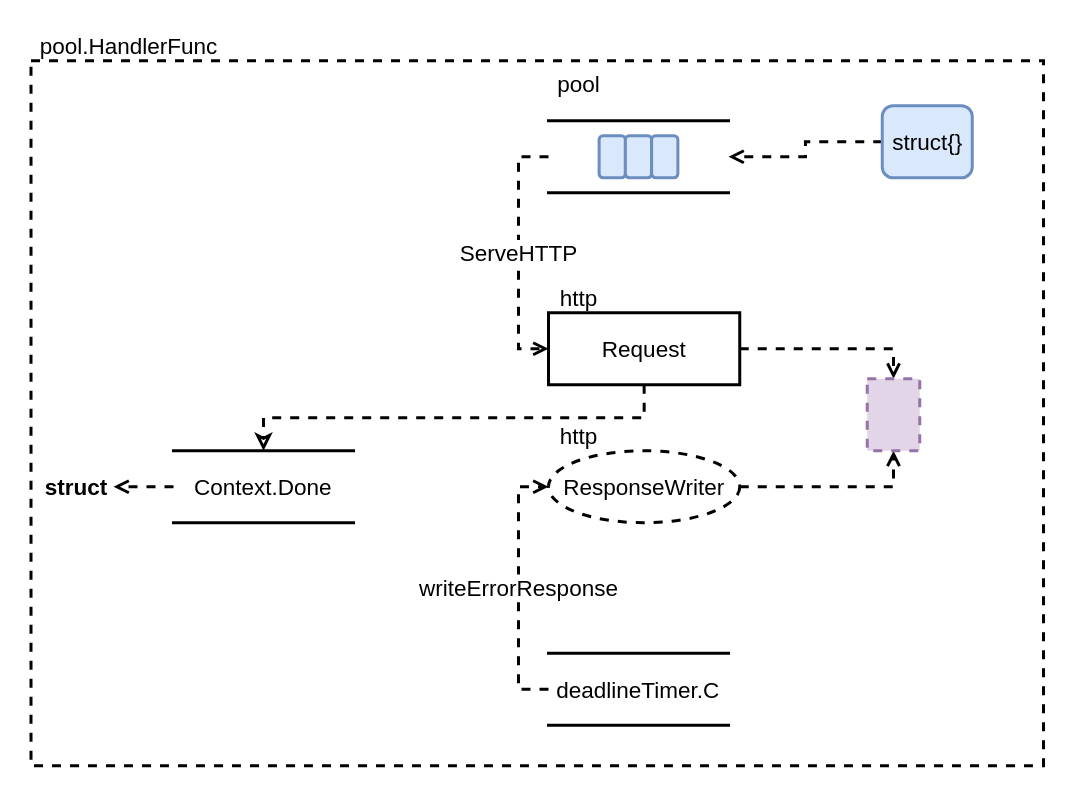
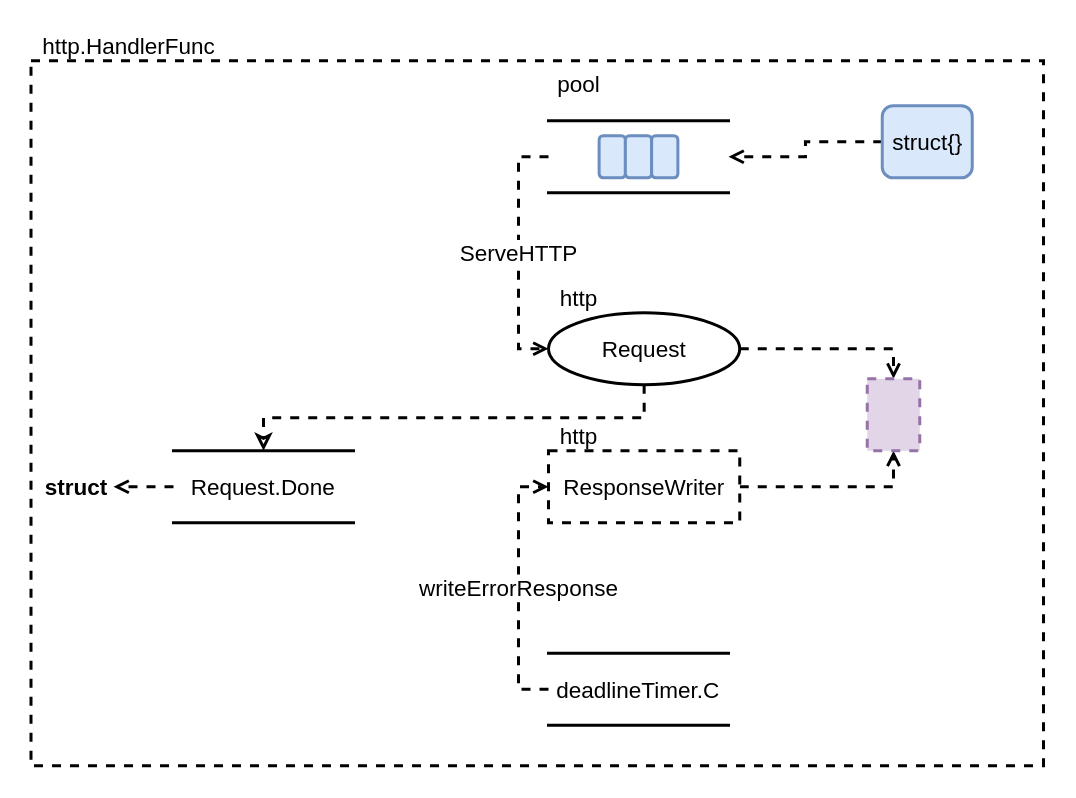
node "pool.HandlerFunc": label "pool.HandlerFunc" -> "http.HandlerFunc"
node "Request": shape rectangle -> ellipse
node "Context.Done": label "Context.Done" -> "Request.Done"
node "ResponseWriter": shape ellipse -> rectangle
